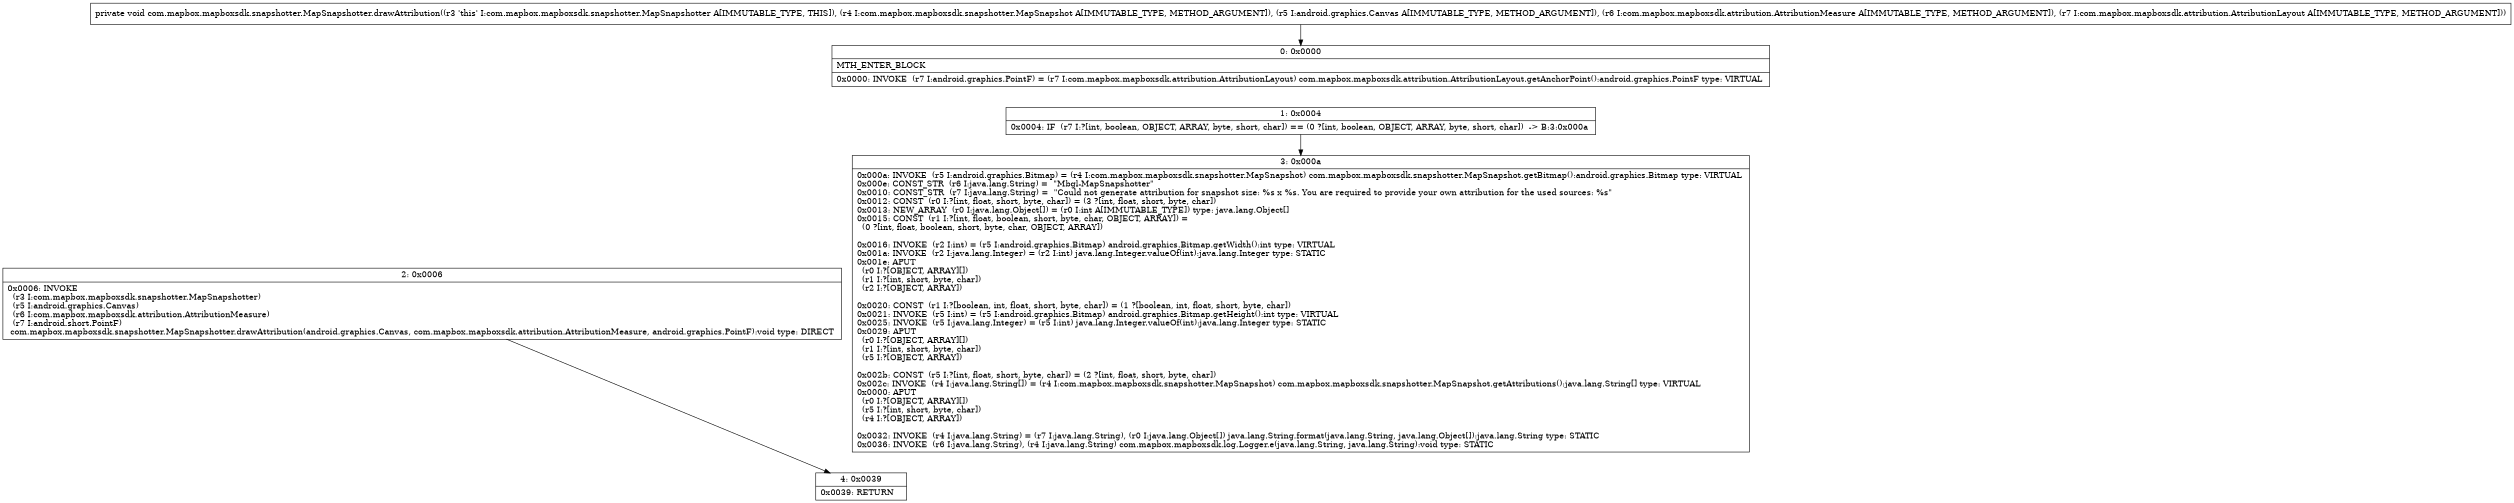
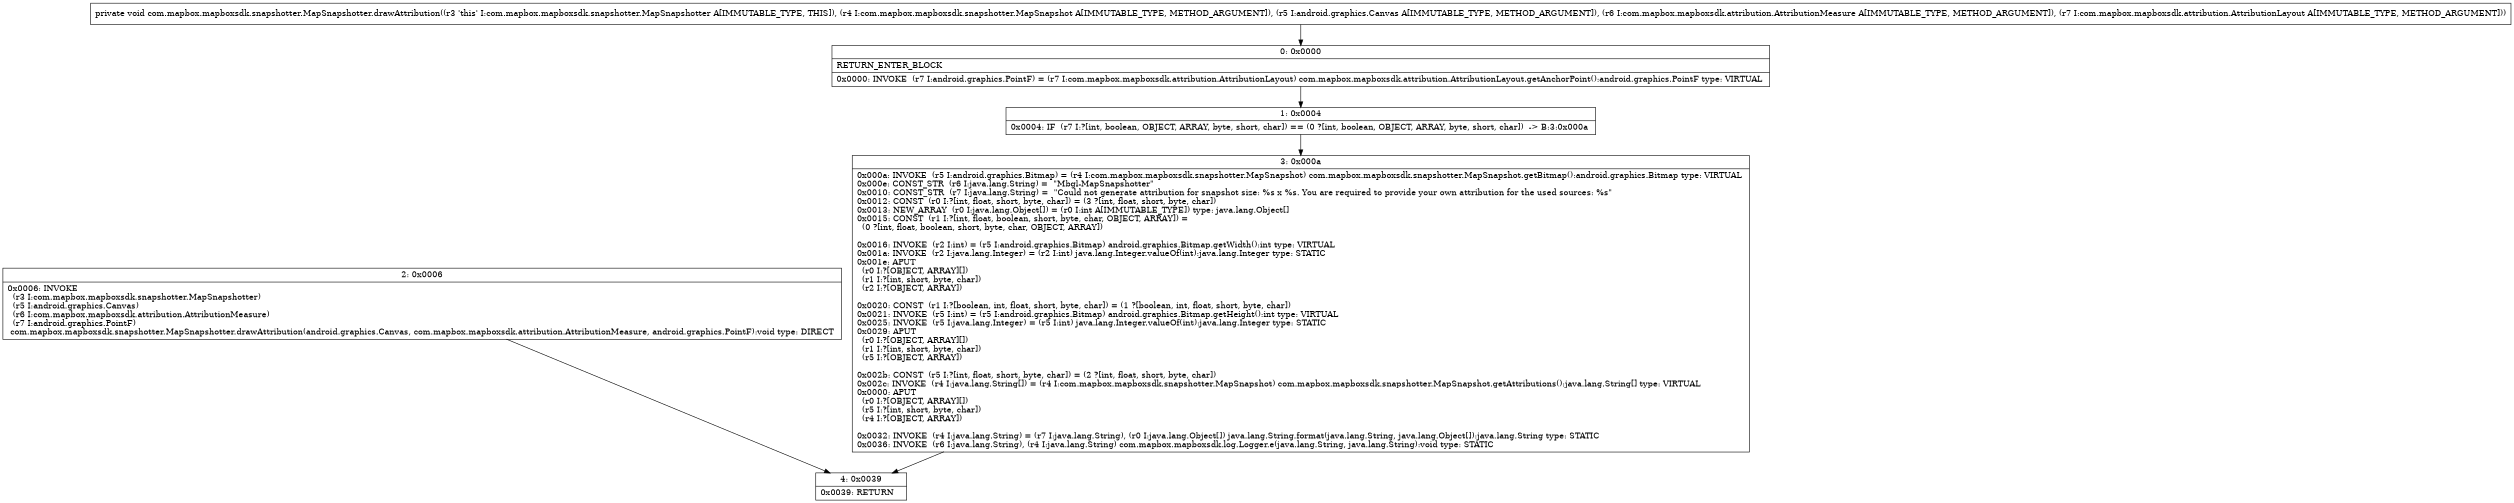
node "0: 0x0000": text "MTH_ENTER_BLOCK" -> "RETURN_ENTER_BLOCK"
edge "0: 0x0000" -> "1: 0x0004": added
node "2: 0x0006": text "(r7 I:android.short.PointF)" -> "(r7 I:android.graphics.PointF)"
edge "3: 0x000a" -> "4: 0x0039": added
